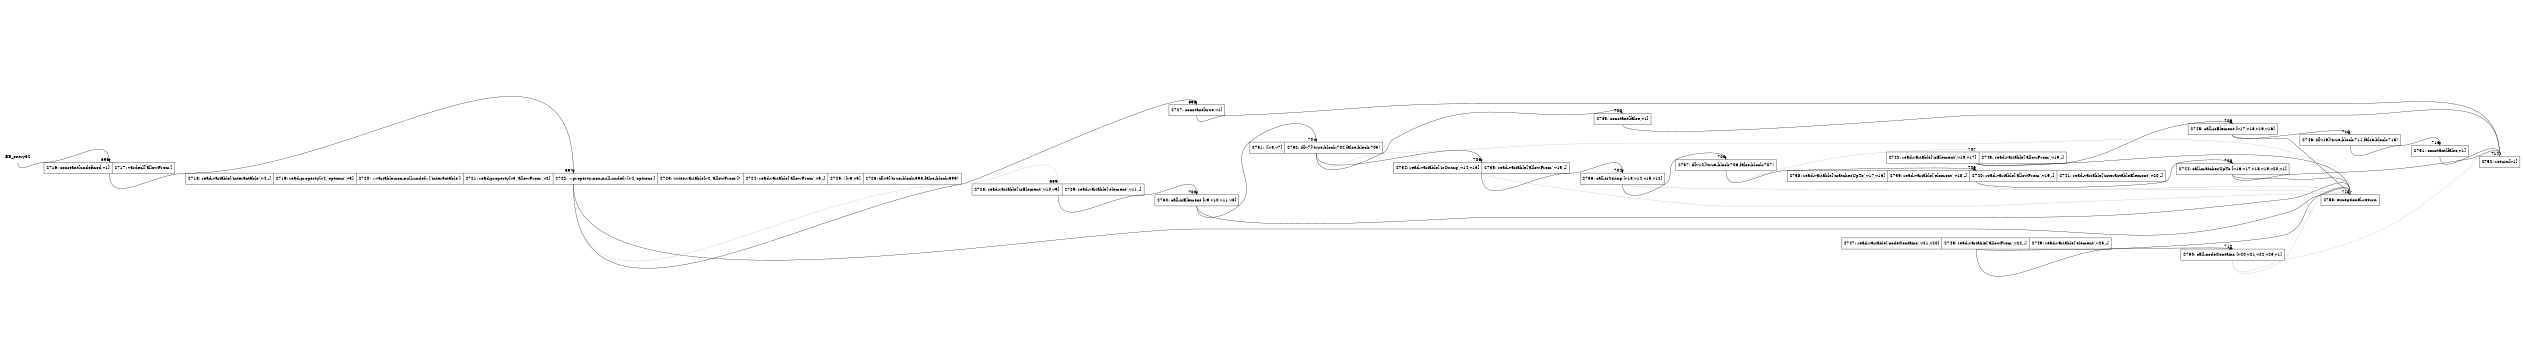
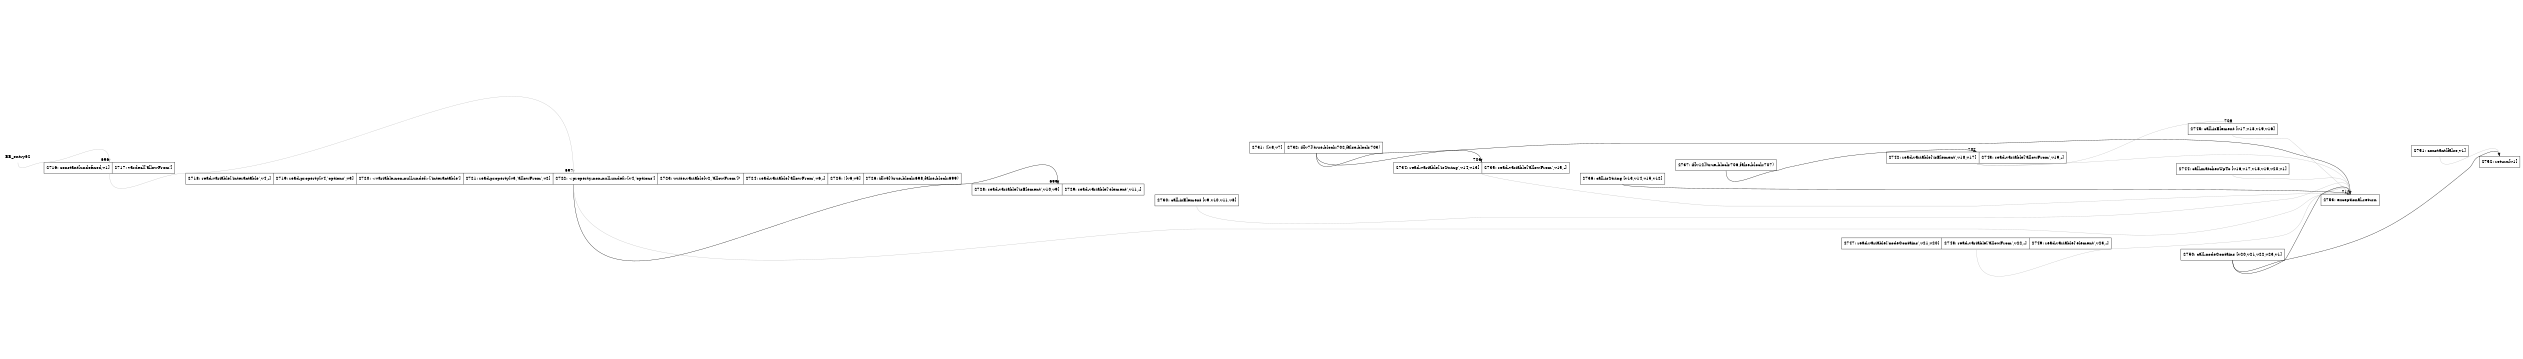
node "2727: constant[true,v1]": removed
node "2733: constant[false,v1]": removed
edge "2716: constant[undefined,v1]" -> "2718: read-variable['interactable',v4,-]": color black -> gray
node "2746: if[v16](true-block:711,false-block:713)": removed
edge "2731: ![v8,v7]" -> "2753: exceptional-return": color gray -> black
edge "2745: call-isElement [v17,v18,v19,v16]" -> "2753: exceptional-return": color black -> gray
edge "2742: read-variable['isElement',v18,v17]" -> "2745: call-isElement [v17,v18,v19,v16]": color black -> gray
edge "2737: if[v12](true-block:706,false-block:707)" -> "2742: read-variable['isElement',v18,v17]": color gray -> black
edge "2742: read-variable['isElement',v18,v17]" -> "2753: exceptional-return": color black -> gray
edge "2751: constant[false,v1]" -> "2752: return[v1]": color black -> gray
edge "BB_entry62" -> "2716: constant[undefined,v1]": color black -> gray
edge "2730: call-isElement [v9,v10,v11,v8]" -> "2731: ![v8,v7]": removed
edge "2744: call-matchesUpTo [v16,v17,v18,v19,v20,v1]" -> "2752: return[v1]": removed
edge "2736: call-isString [v13,v14,v15,v12]" -> "2737: if[v12](true-block:706,false-block:707)": removed
node "2738: read-variable['matchesUpTo',v17,v16]": removed
edge "2734: read-variable['isString',v14,v13]" -> "2736: call-isString [v13,v14,v15,v12]": removed
edge "2744: call-matchesUpTo [v16,v17,v18,v19,v20,v1]" -> "2753: exceptional-return": color black -> gray
edge "2736: call-isString [v13,v14,v15,v12]" -> "2753: exceptional-return": color gray -> black
edge "2728: read-variable['isElement',v10,v9]" -> "2730: call-isElement [v9,v10,v11,v8]": removed
edge "2730: call-isElement [v9,v10,v11,v8]" -> "2753: exceptional-return": color black -> gray
edge "2718: read-variable['interactable',v4,-]" -> "2728: read-variable['isElement',v10,v9]": color gray -> black
edge "2718: read-variable['interactable',v4,-]" -> "2753: exceptional-return": color black -> gray
edge "2750: call-nodeContains [v20,v21,v22,v23,v1]" -> "2752: return[v1]": color gray -> black
edge "2750: call-nodeContains [v20,v21,v22,v23,v1]" -> "2753: exceptional-return": color gray -> black
edge "2747: read-variable['nodeContains',v21,v20]" -> "2753: exceptional-return": color black -> gray
edge "2747: read-variable['nodeContains',v21,v20]" -> "2750: call-nodeContains [v20,v21,v22,v23,v1]": removed
